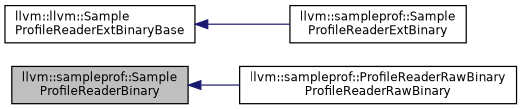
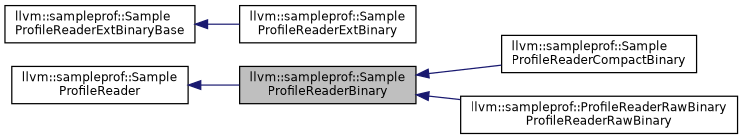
node "llvm::llvm::Sample ProfileReaderExtBinaryBase": label "llvm::llvm::Sample ProfileReaderExtBinaryBase" -> "llvm::sampleprof::Sample ProfileReaderExtBinaryBase"
node "llvm::sampleprof::Sample ProfileReaderCompactBinary": added
node "llvm::sampleprof::Sample ProfileReader": added
